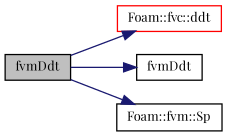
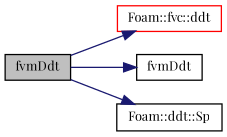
node "Foam::fvm::Sp": label "Foam::fvm::Sp" -> "Foam::ddt::Sp"
